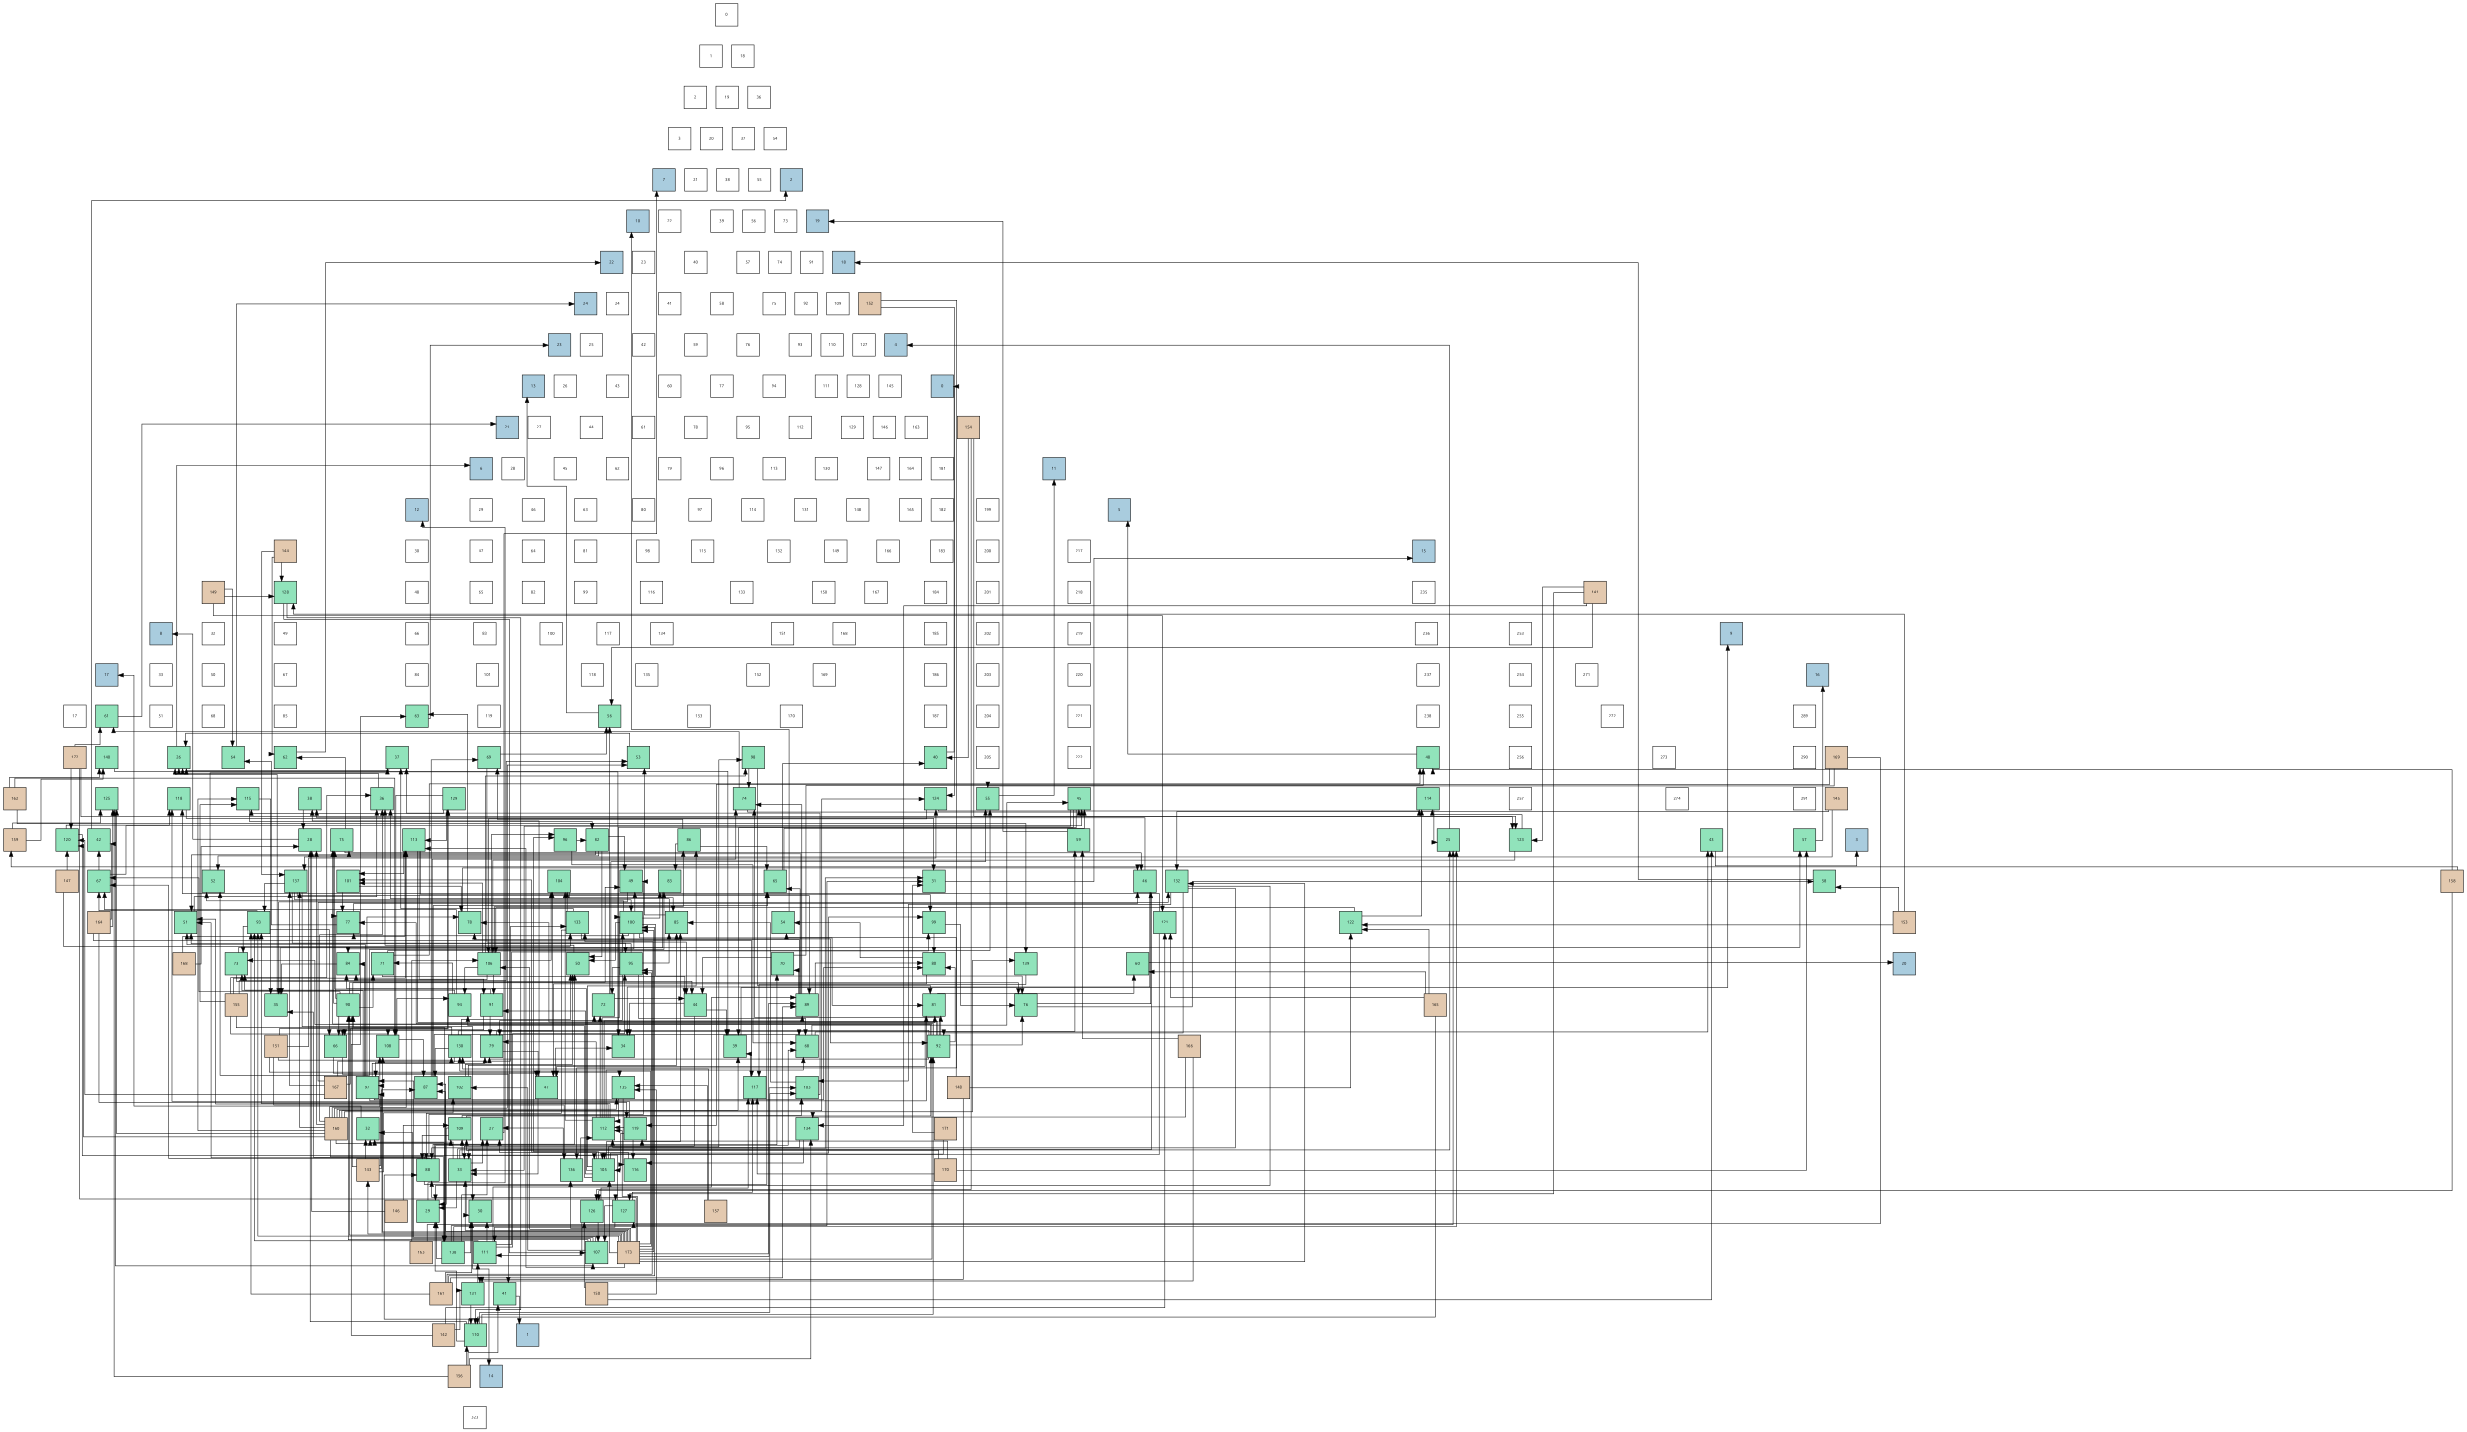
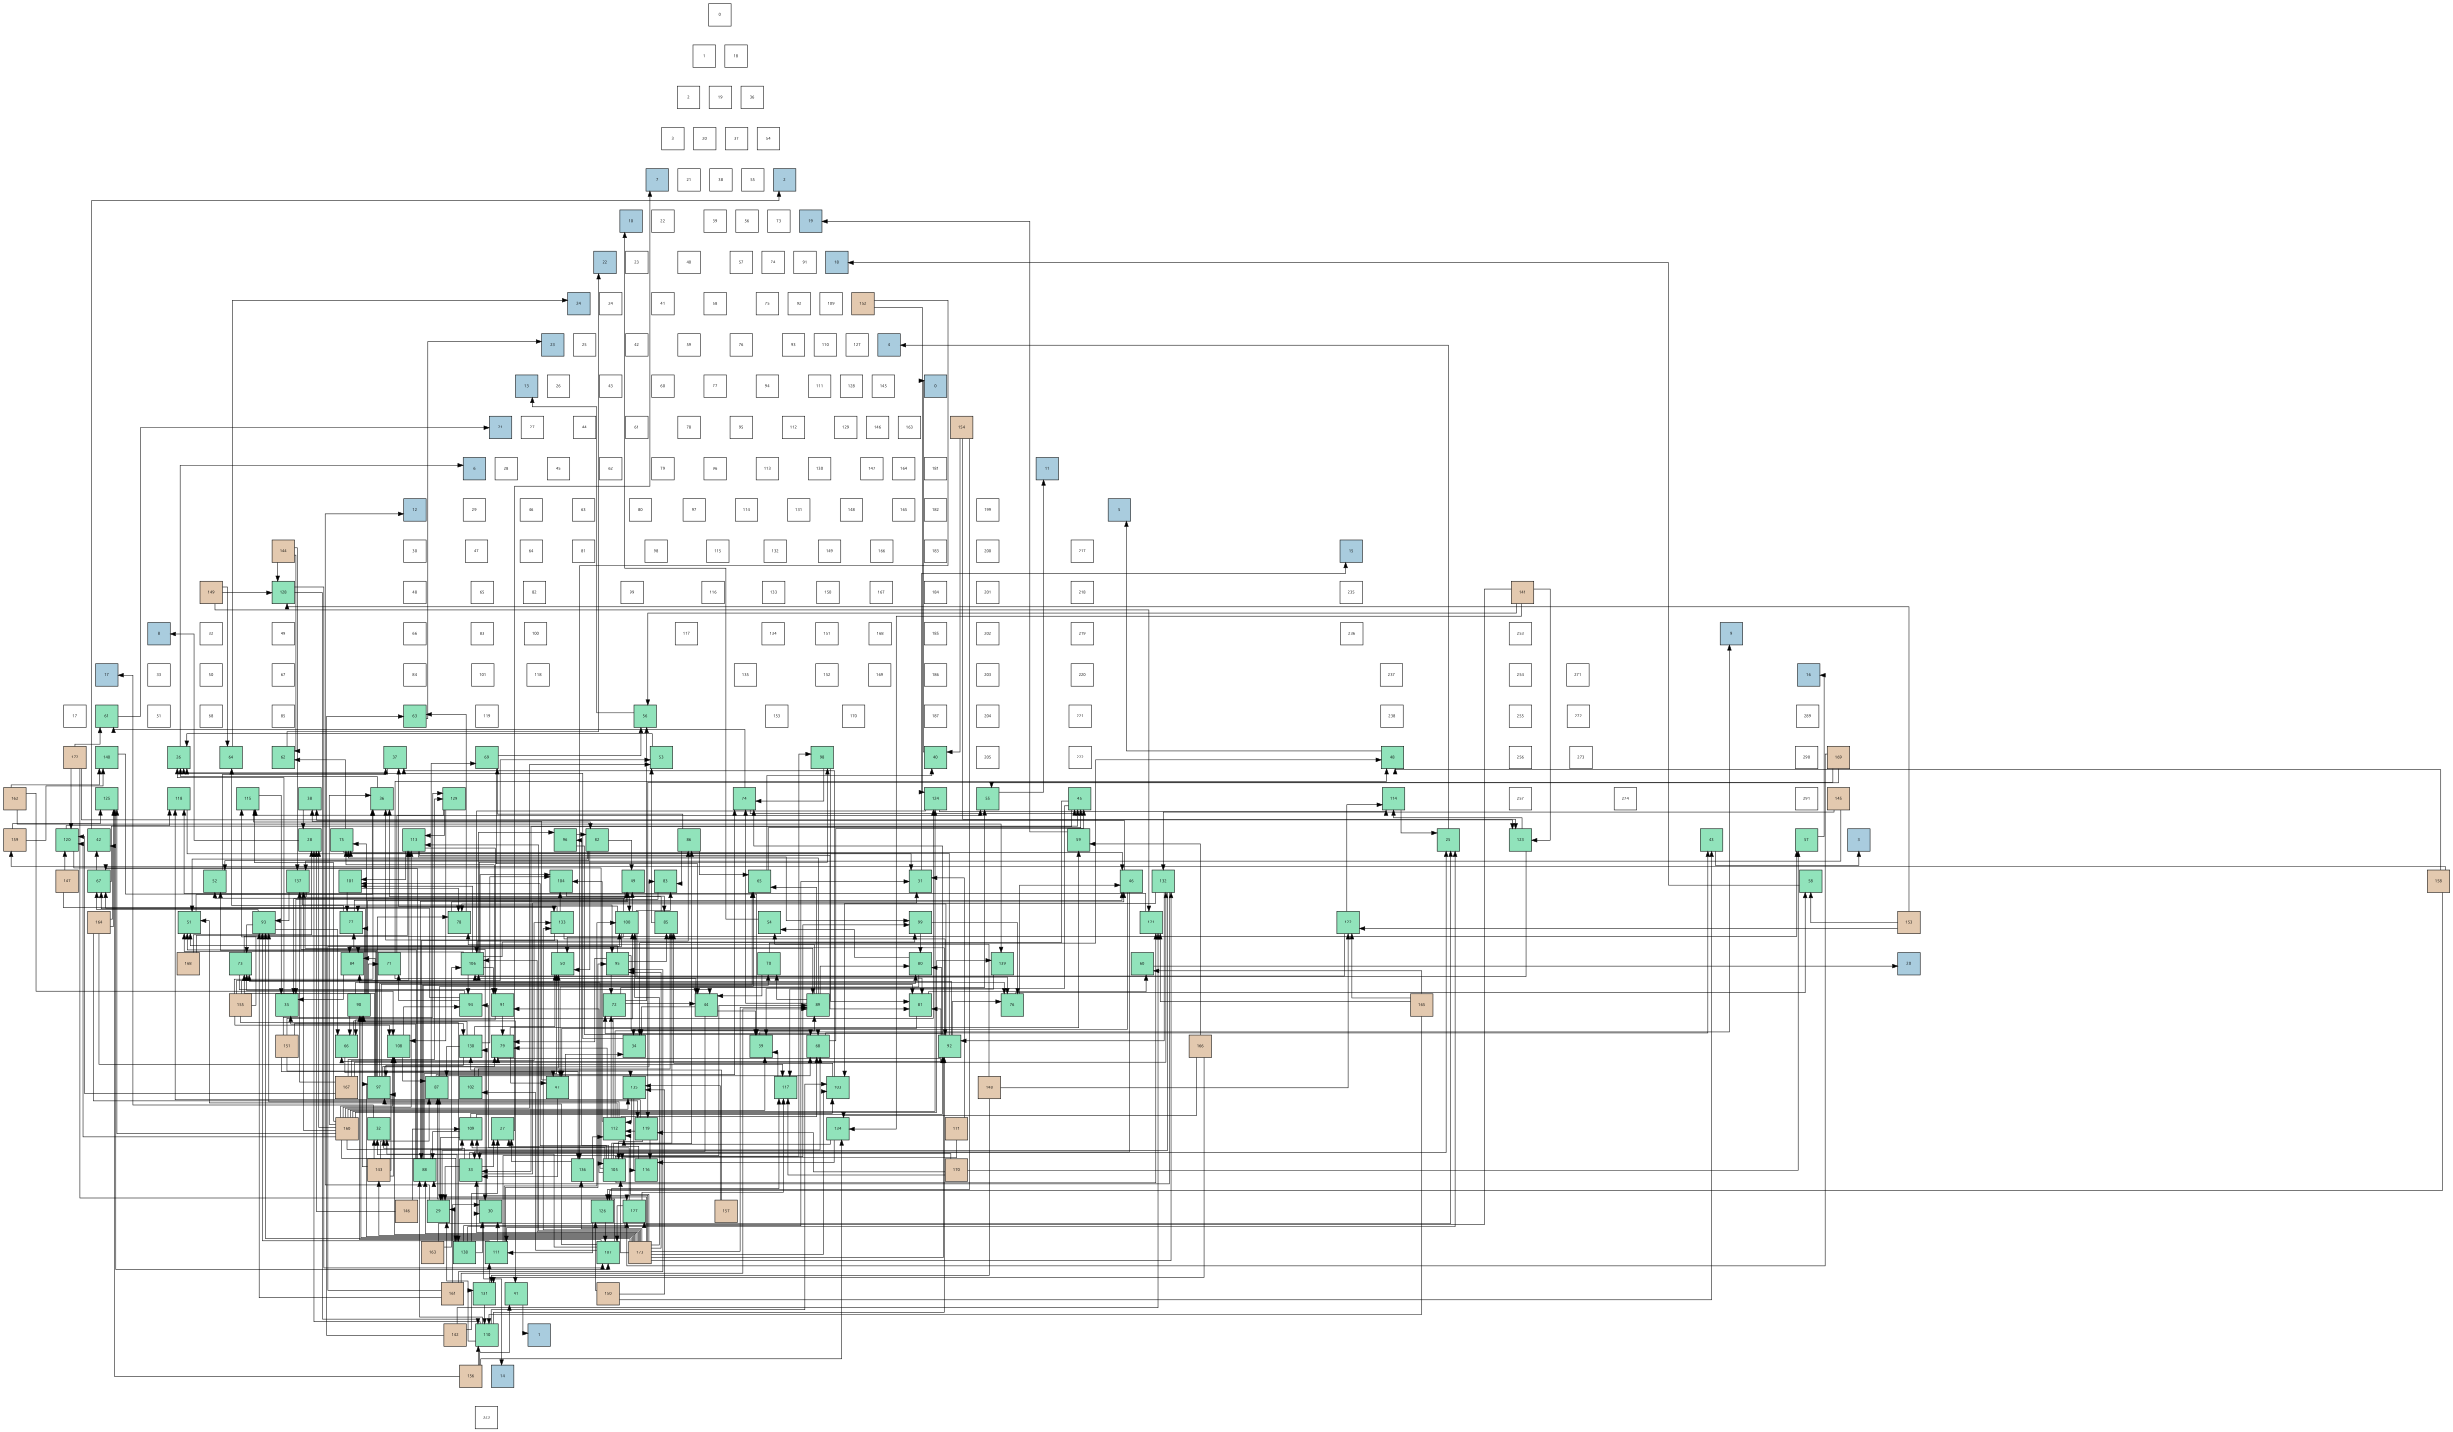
edge "143" -> "102": now "143" -> "108"
edge "121" -> "105": reversed
